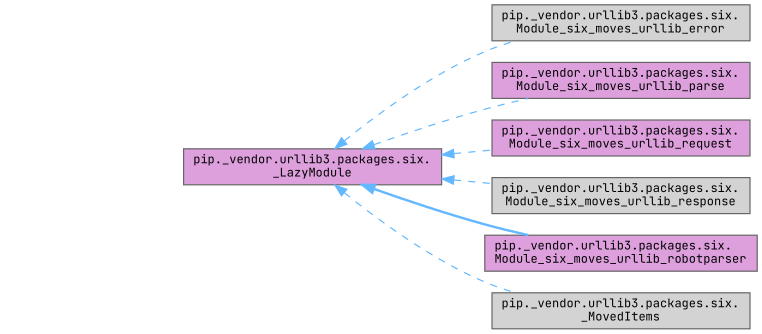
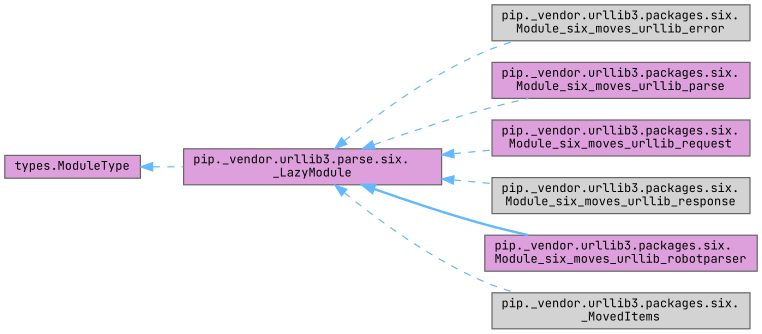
node "types.ModuleType": added
node "pip._vendor.urllib3.packages.six. _LazyModule": label "pip._vendor.urllib3.packages.six. _LazyModule" -> "pip._vendor.urllib3.parse.six. _LazyModule"
